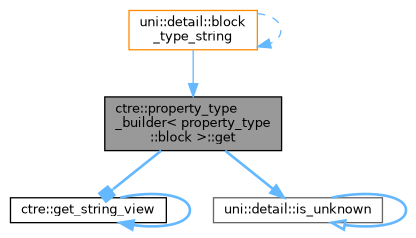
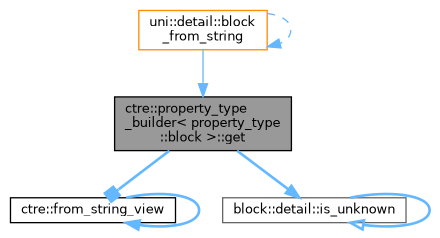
node "uni::detail::block _type_string": label "uni::detail::block _type_string" -> "uni::detail::block _from_string"
node "ctre::get_string_view": label "ctre::get_string_view" -> "ctre::from_string_view"
node "uni::detail::is_unknown": label "uni::detail::is_unknown" -> "block::detail::is_unknown"
